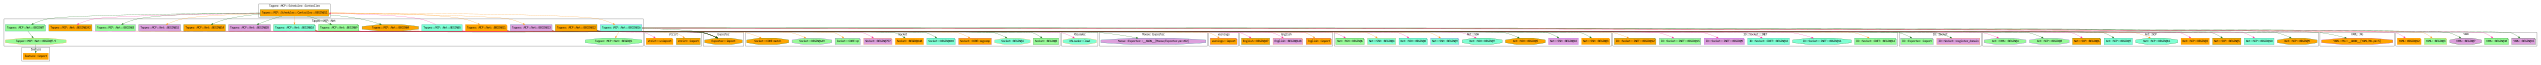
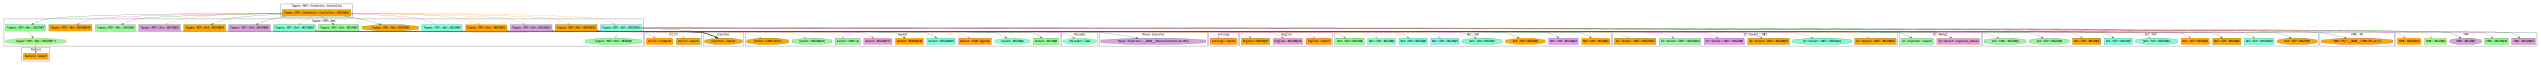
edge "Tapper::MCP::Scheduler::Controller::BEGIN@11" -> "Tapper::MCP::Net::BEGIN@12": added
node "Net::SSH::BEGIN@5": color darkgreen -> darkorange
node "IO::Socket::INET::BEGIN@13": fillcolor aquamarine -> orange
node "IO::Socket::INET::BEGIN@14": fillcolor palegreen -> orange
